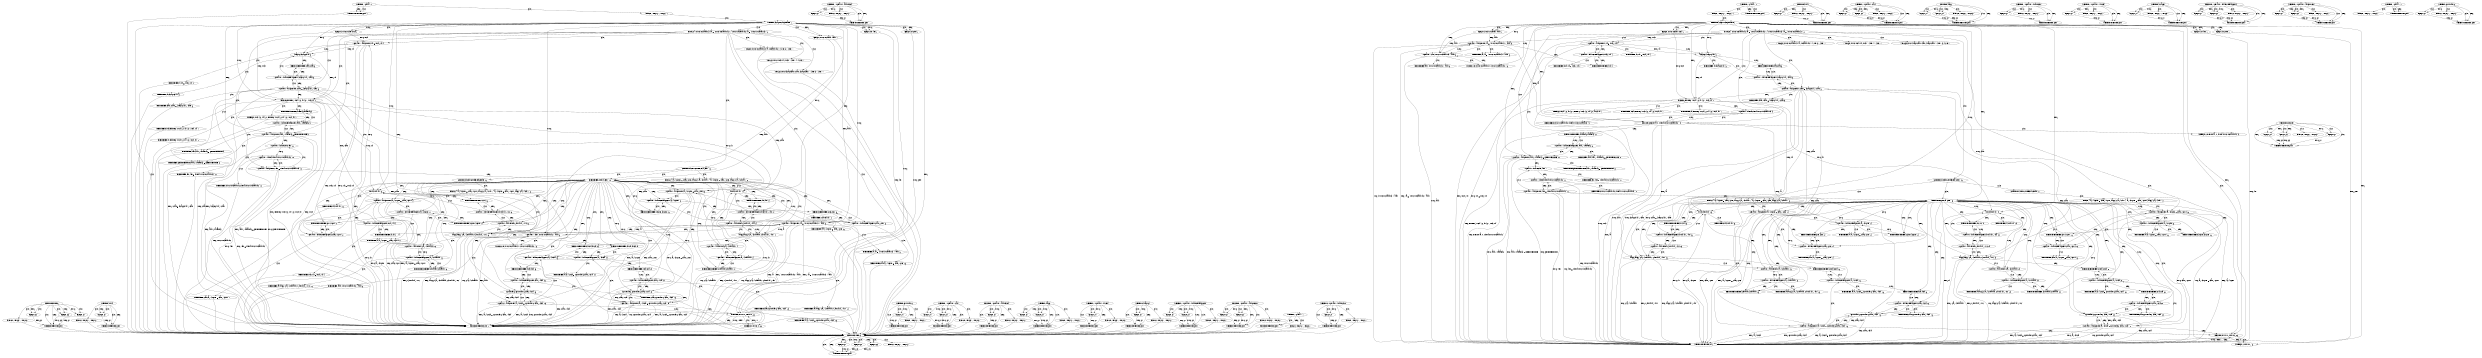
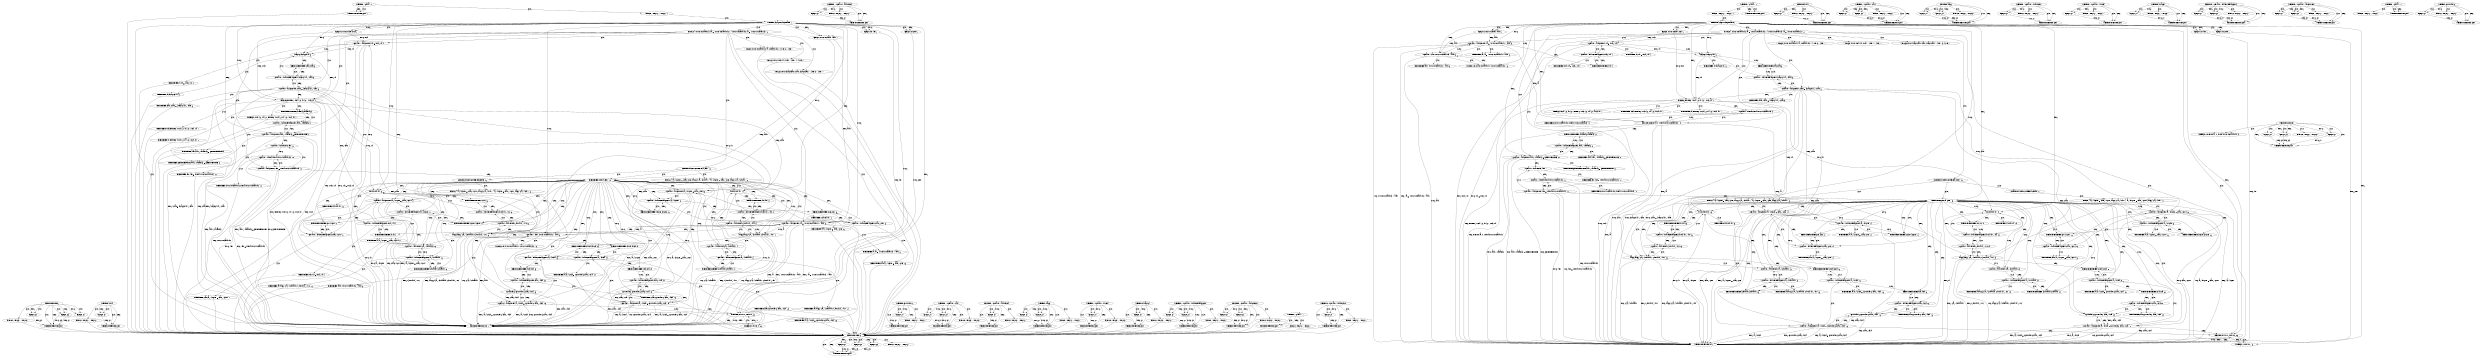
edge "(memset,memset(la, 0, sizeof(struct sockaddr_l2)))" -> "(LITERAL,0,memset(la, 0, sizeof(struct sockaddr_l2)))": now "(METHOD,memset)" -> "(LITERAL,0,memset(la, 0, sizeof(struct sockaddr_l2)))"
